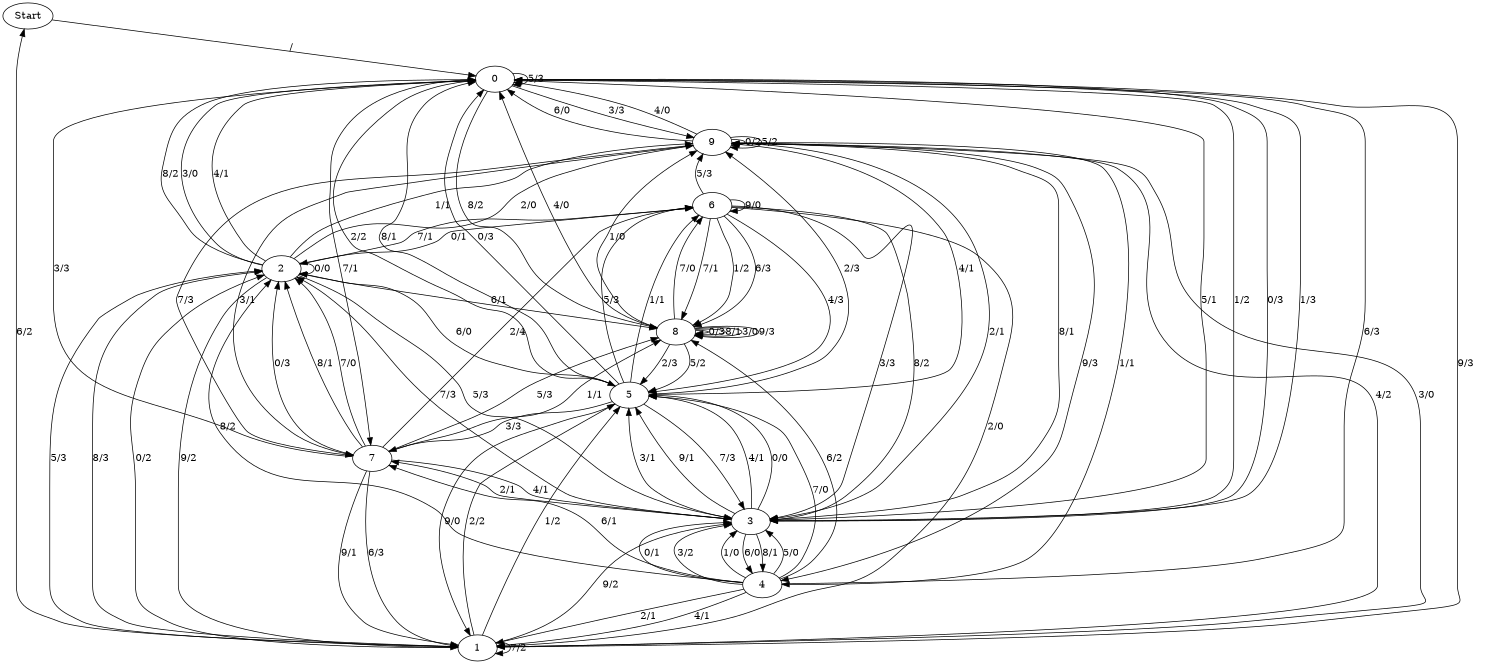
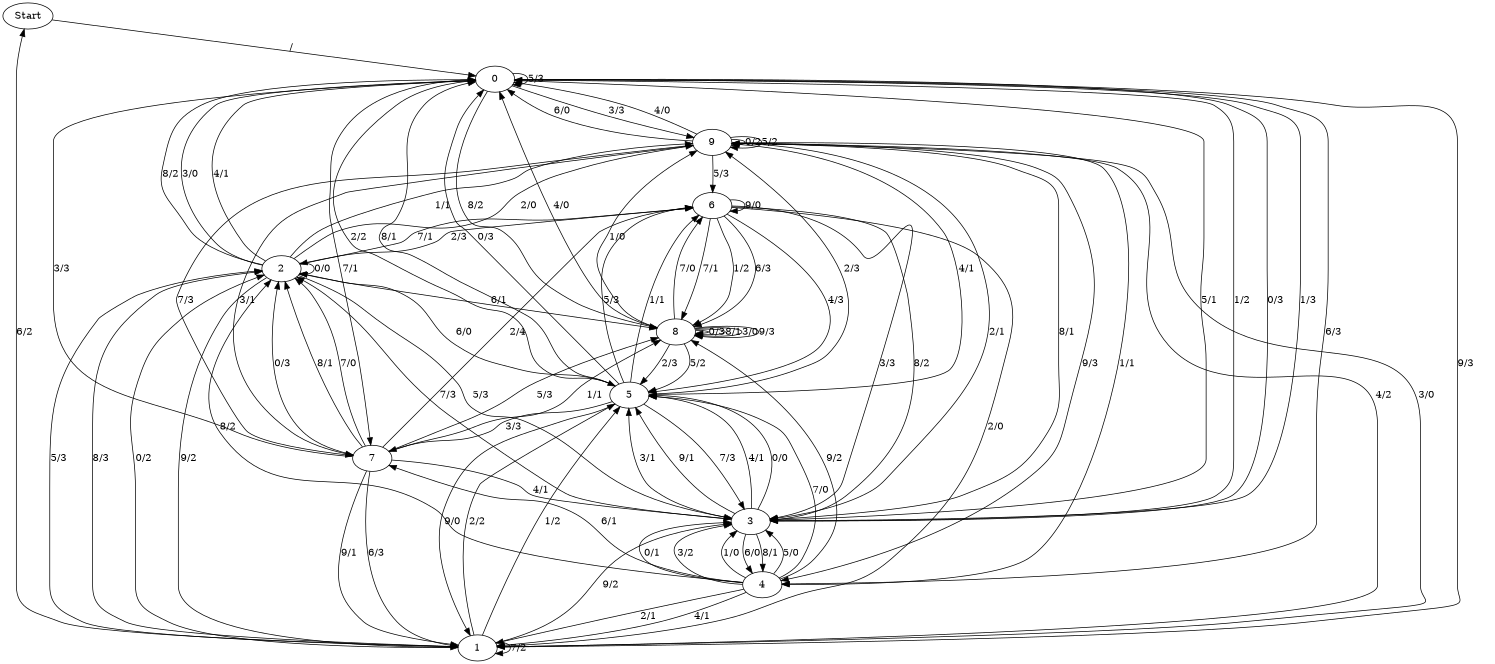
edge "6" -> "9": reversed
edge "4" -> "0": reversed
edge "6" -> "2": label "0/1" -> "2/3"
edge "4" -> "8": label "6/2" -> "9/2"
edge "3" -> "7": removed, label "2/1"
